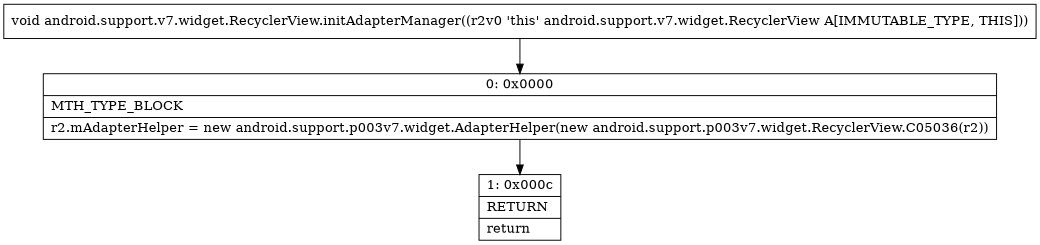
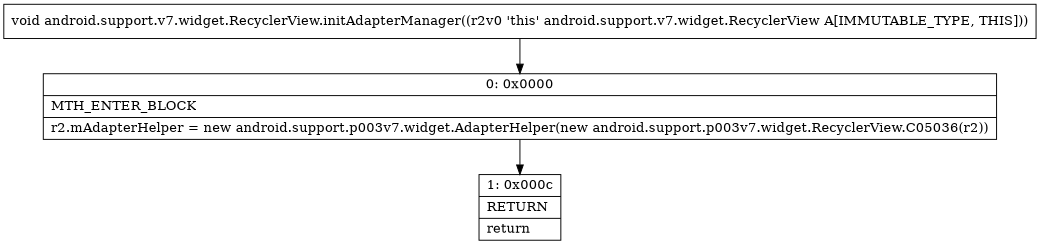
node "0: 0x0000": text "MTH_TYPE_BLOCK" -> "MTH_ENTER_BLOCK"
